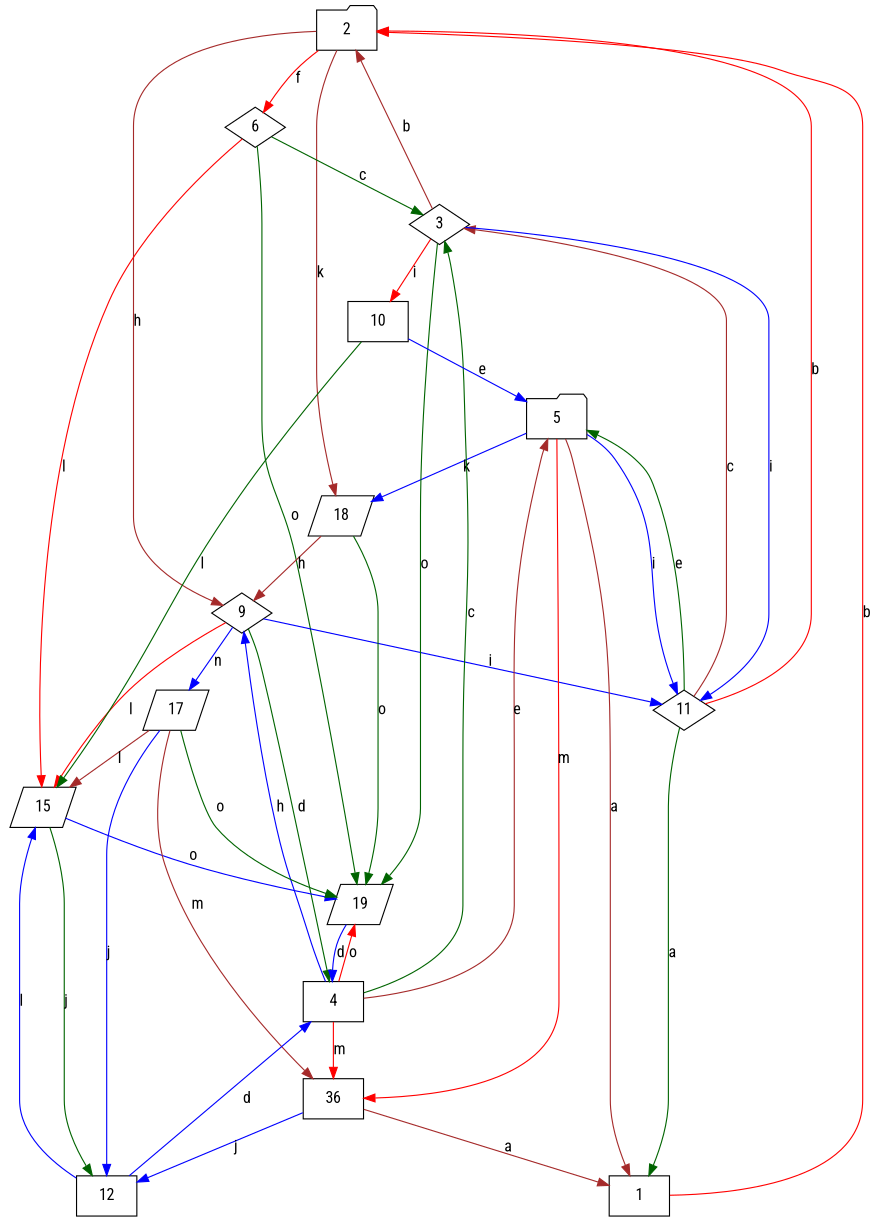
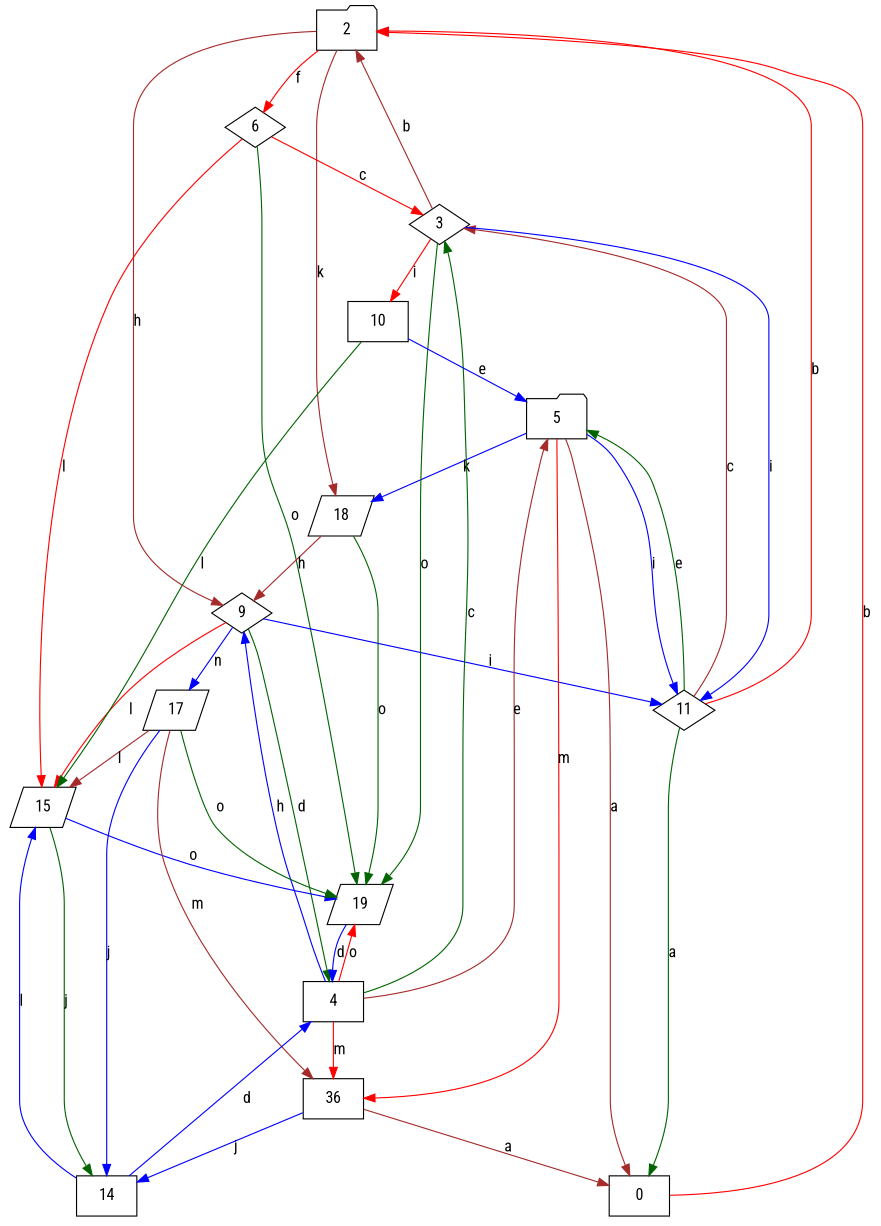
edge "6" -> "3": color darkgreen -> red
node "12": label "12" -> "14"
node "1": label "1" -> "0"
